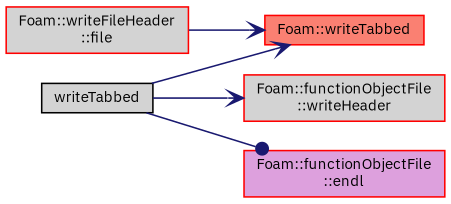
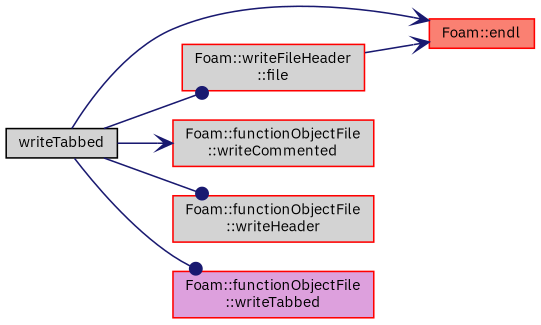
node "Foam::writeTabbed": label "Foam::writeTabbed" -> "Foam::endl"
edge "writeTabbed" -> "Foam::functionObjectFile ::writeHeader": arrowhead vee -> dot
edge "writeTabbed" -> "Foam::writeFileHeader ::file": added
node "Foam::functionObjectFile ::writeCommented": added
node "Foam::functionObjectFile ::endl": label "Foam::functionObjectFile ::endl" -> "Foam::functionObjectFile ::writeTabbed"
